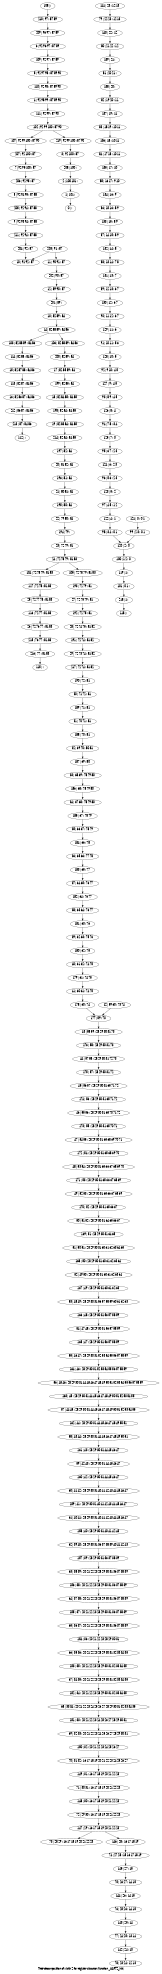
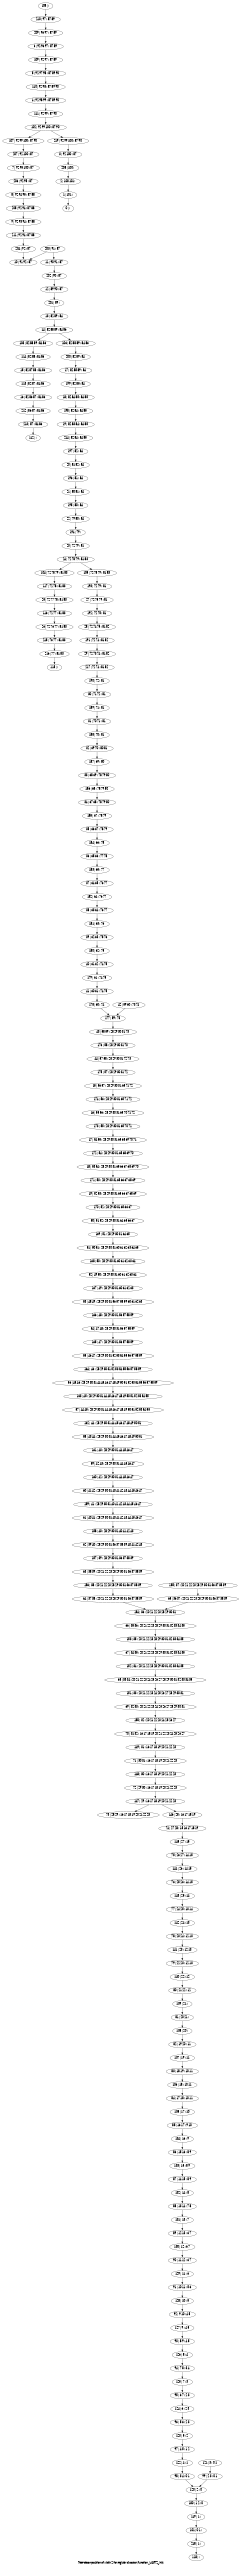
edge "64 | 37 38 : 20 21 22 23 28 29 30 31 36 37 38 39" -> "155 | 37 : 20 21 22 23 28 29 30 31 36 37 38 39": now "64 | 37 38 : 20 21 22 23 28 29 30 31 36 37 38 39" -> "154 | 36 : 20 21 22 23 28 29 30 31"
edge "78 | 23 24 : 12 13" -> "141 | 23 : 12 13": added
